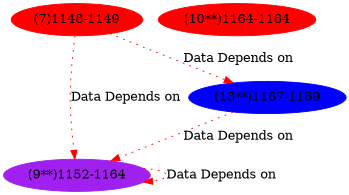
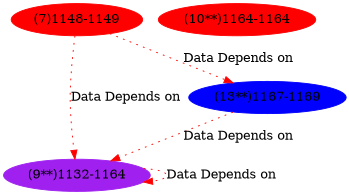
node "(9**)1152-1164": label "(9**)1152-1164" -> "(9**)1132-1164"
